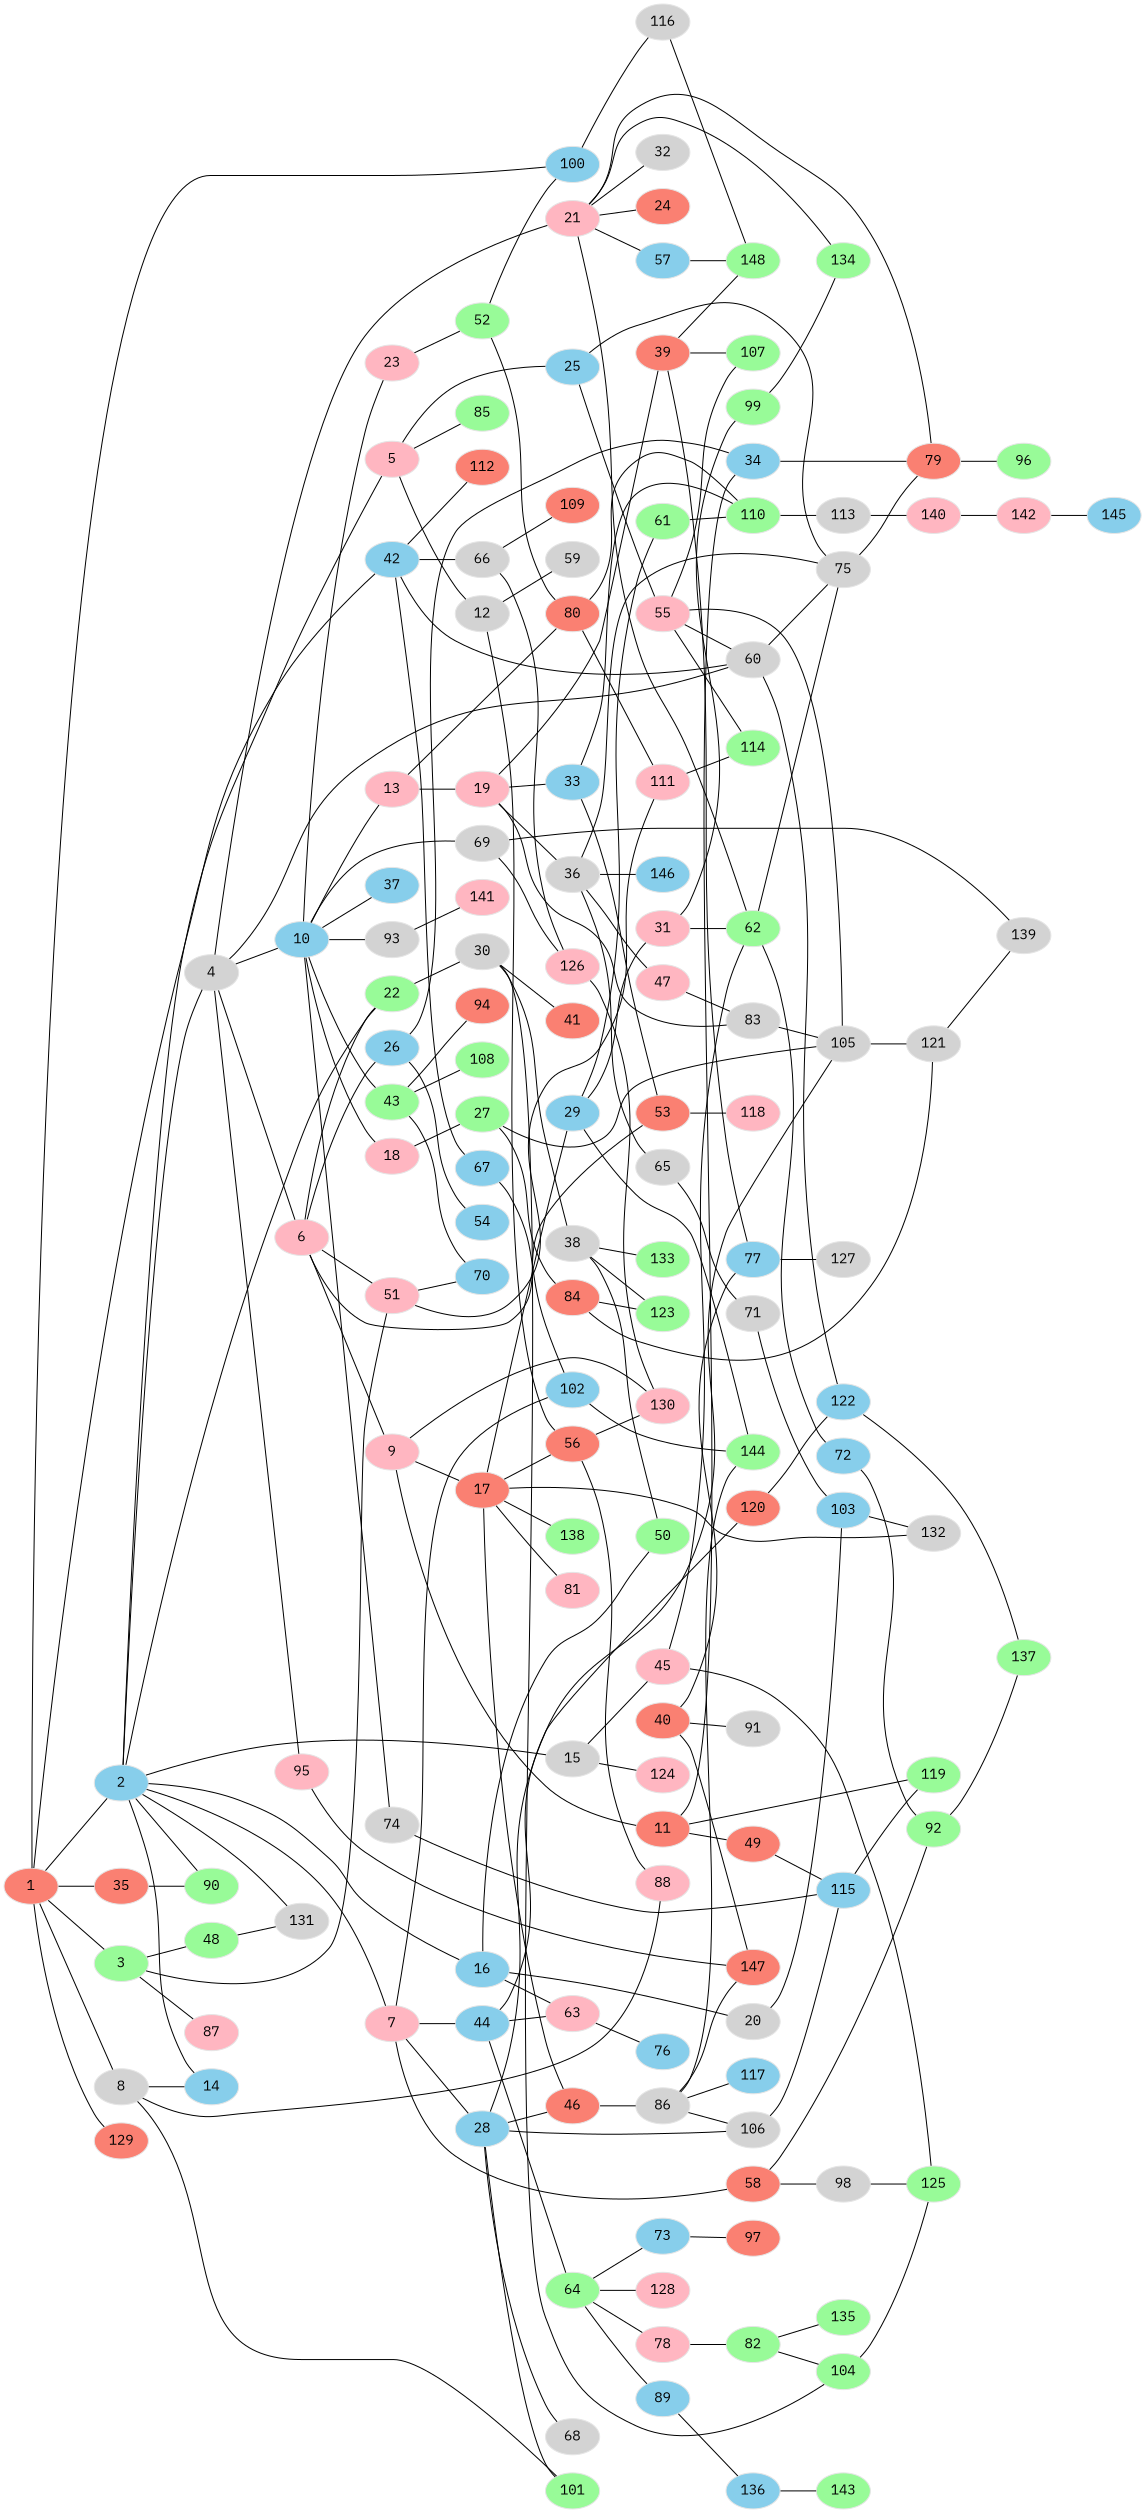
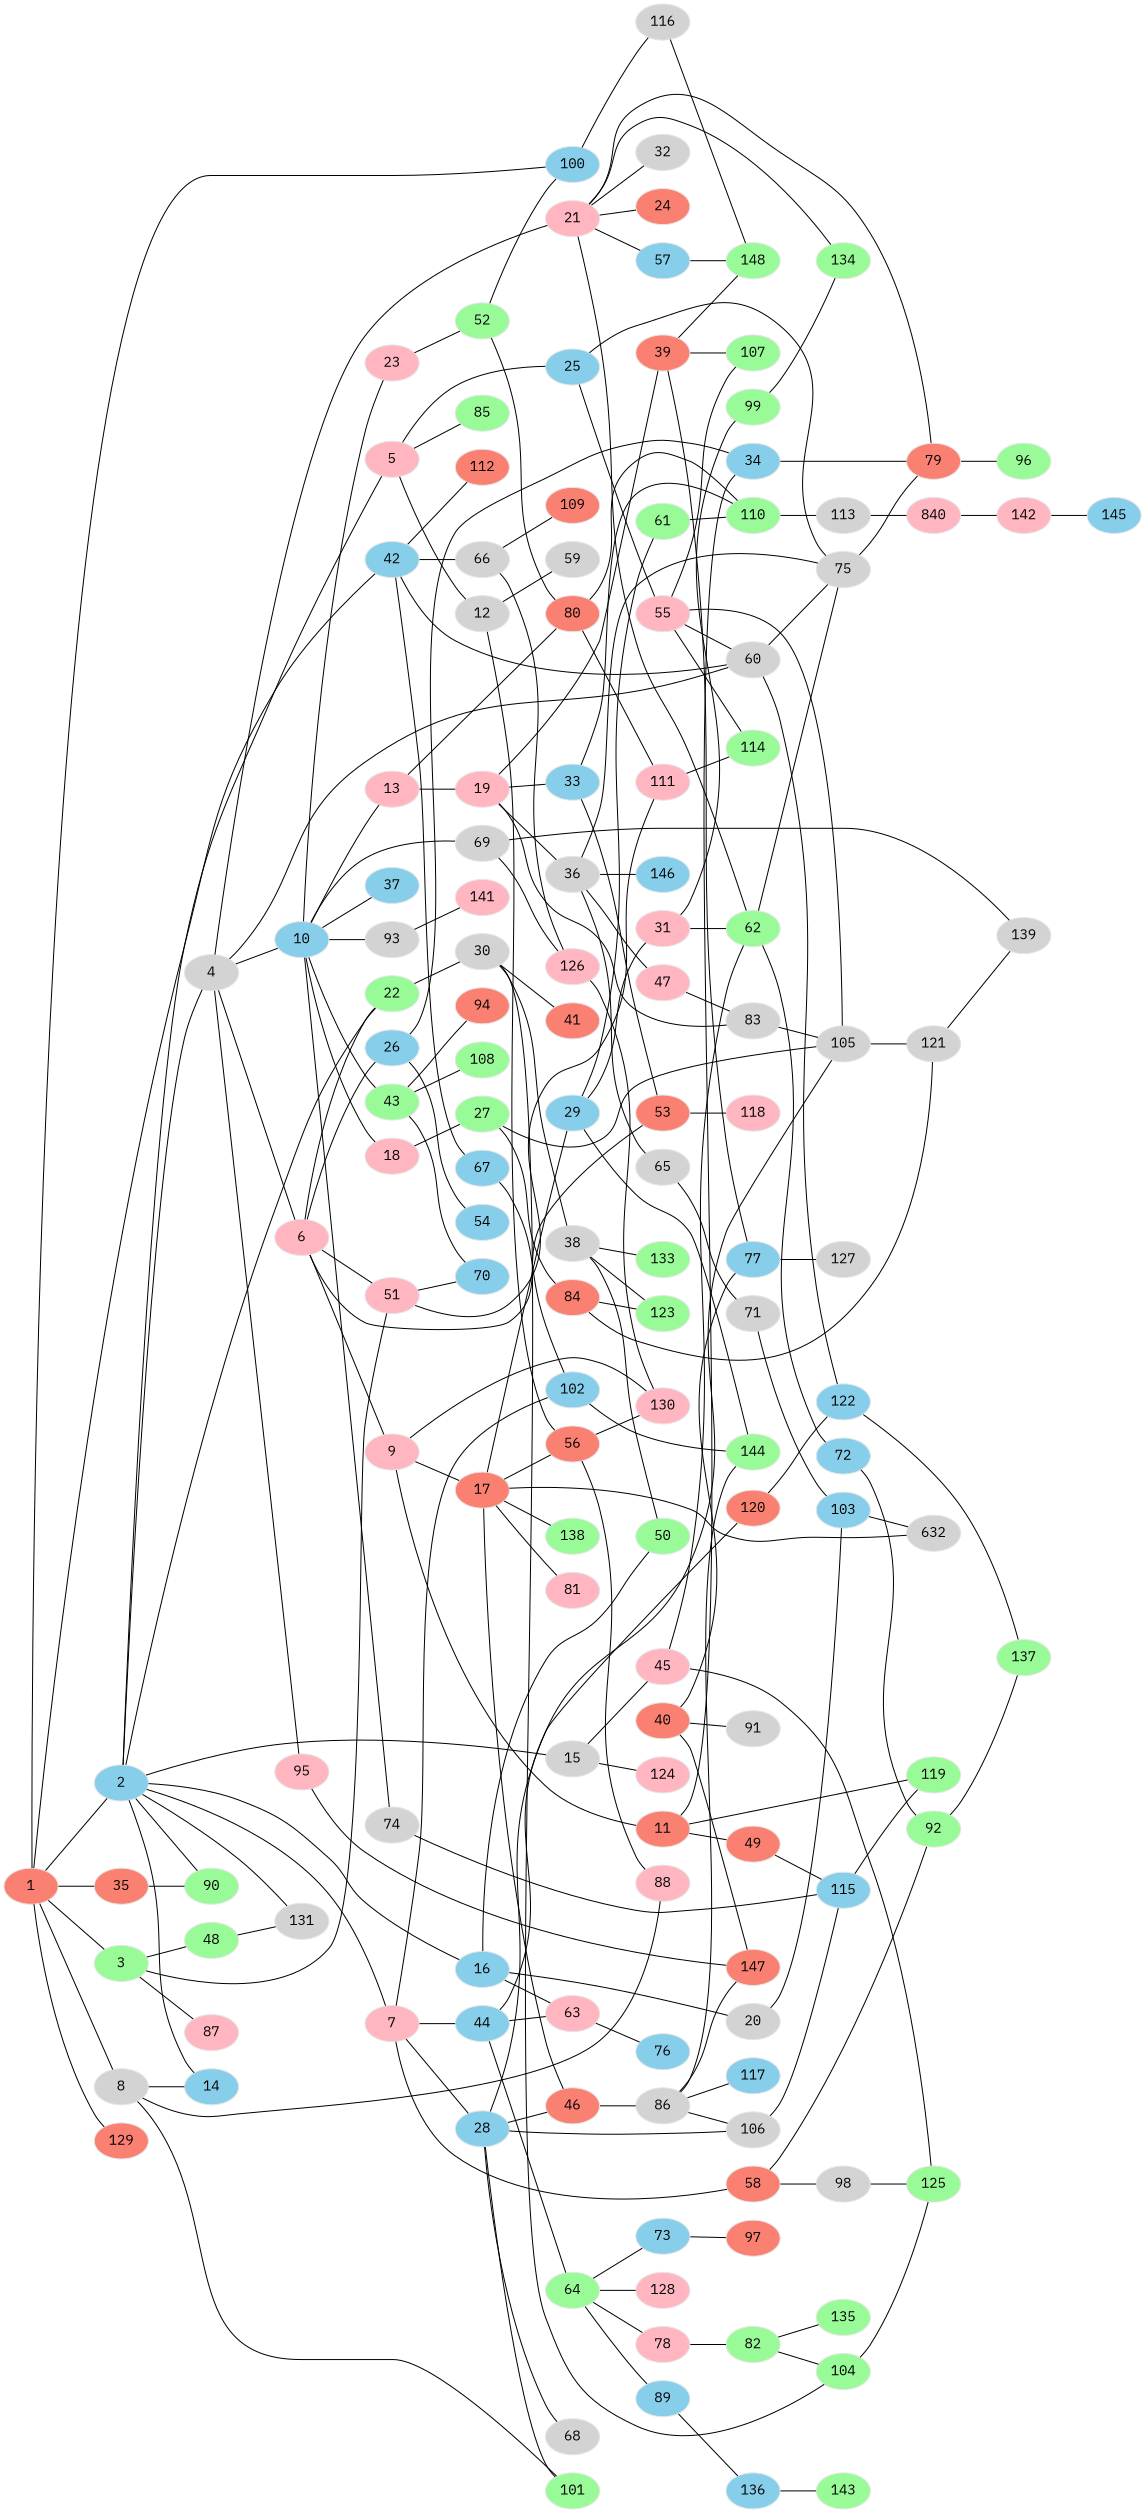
node "140": label "140" -> "840"
node "132": label "132" -> "632"
